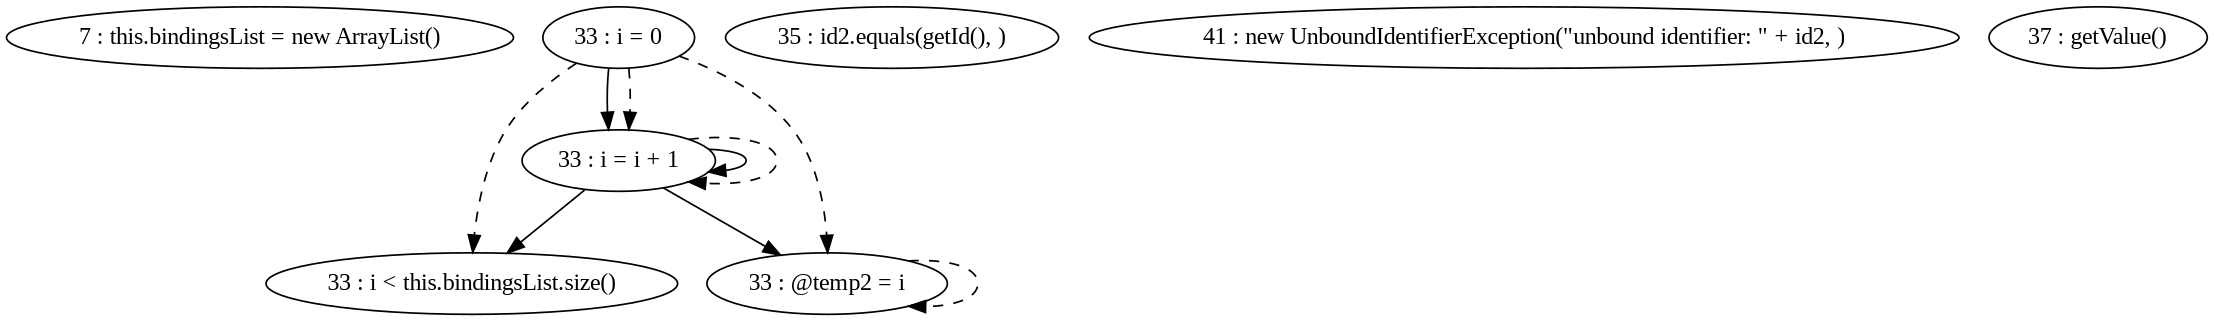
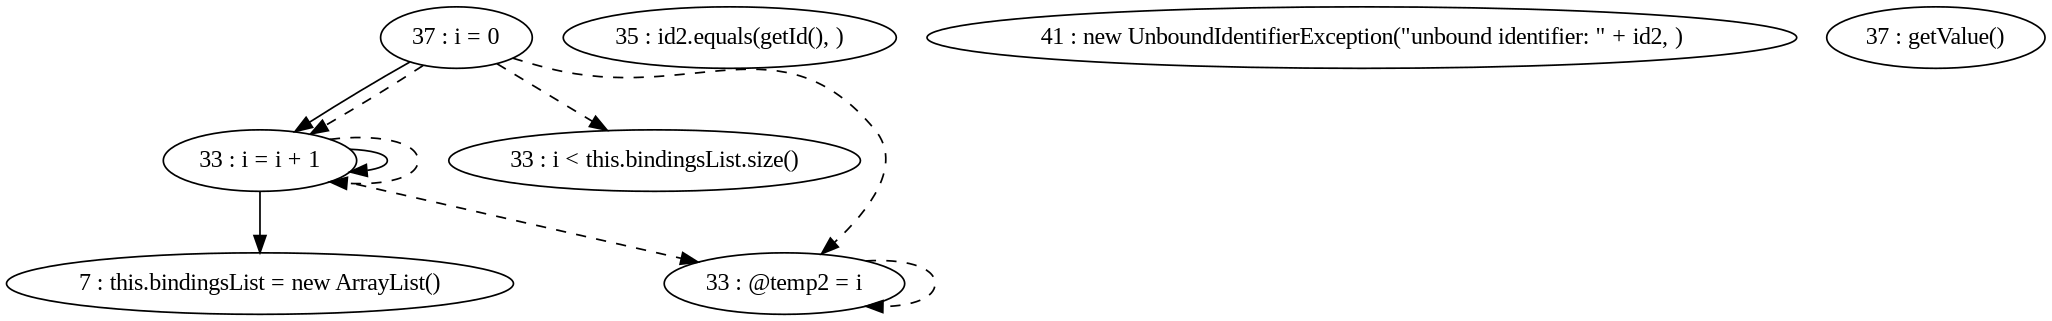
node "33 : i = 0": label "33 : i = 0" -> "37 : i = 0"
edge "33 : i = i + 1" -> "33 : i < this.bindingsList.size()": now "33 : i = i + 1" -> "7 : this.bindingsList = new ArrayList()"
edge "33 : i = i + 1" -> "33 : @temp2 = i": style solid -> dashed
